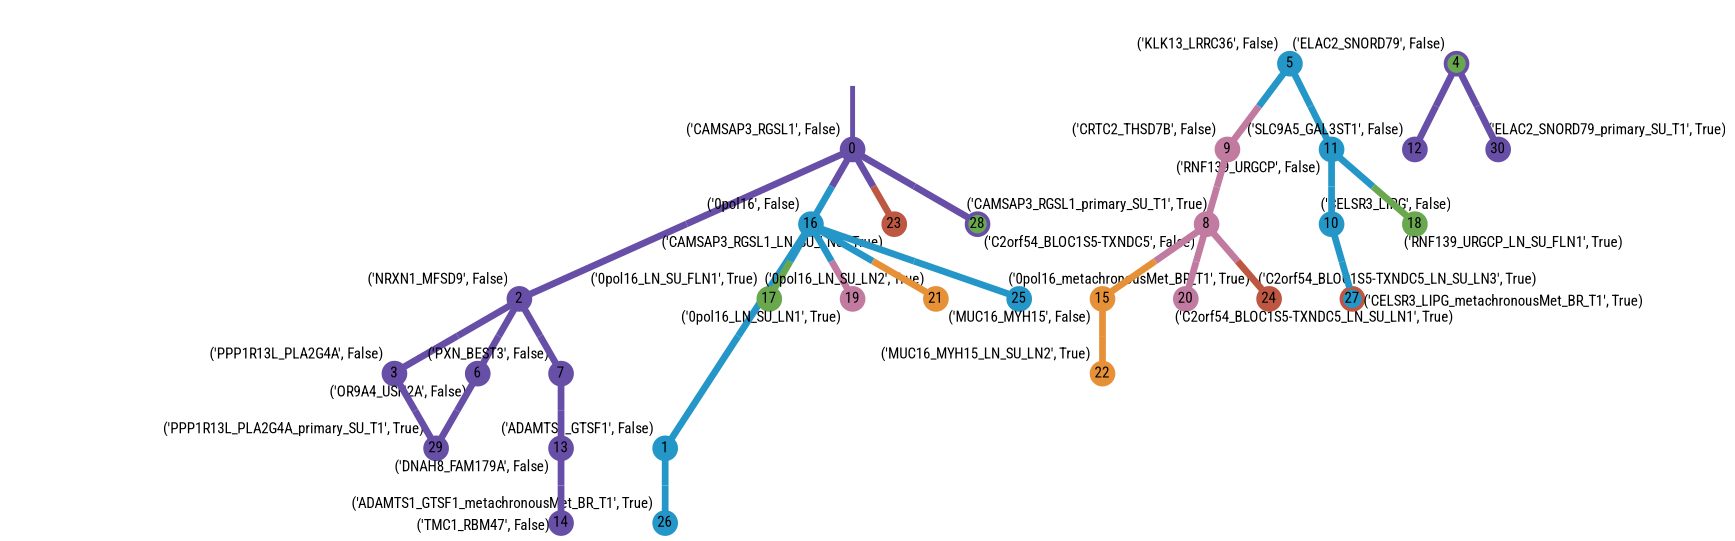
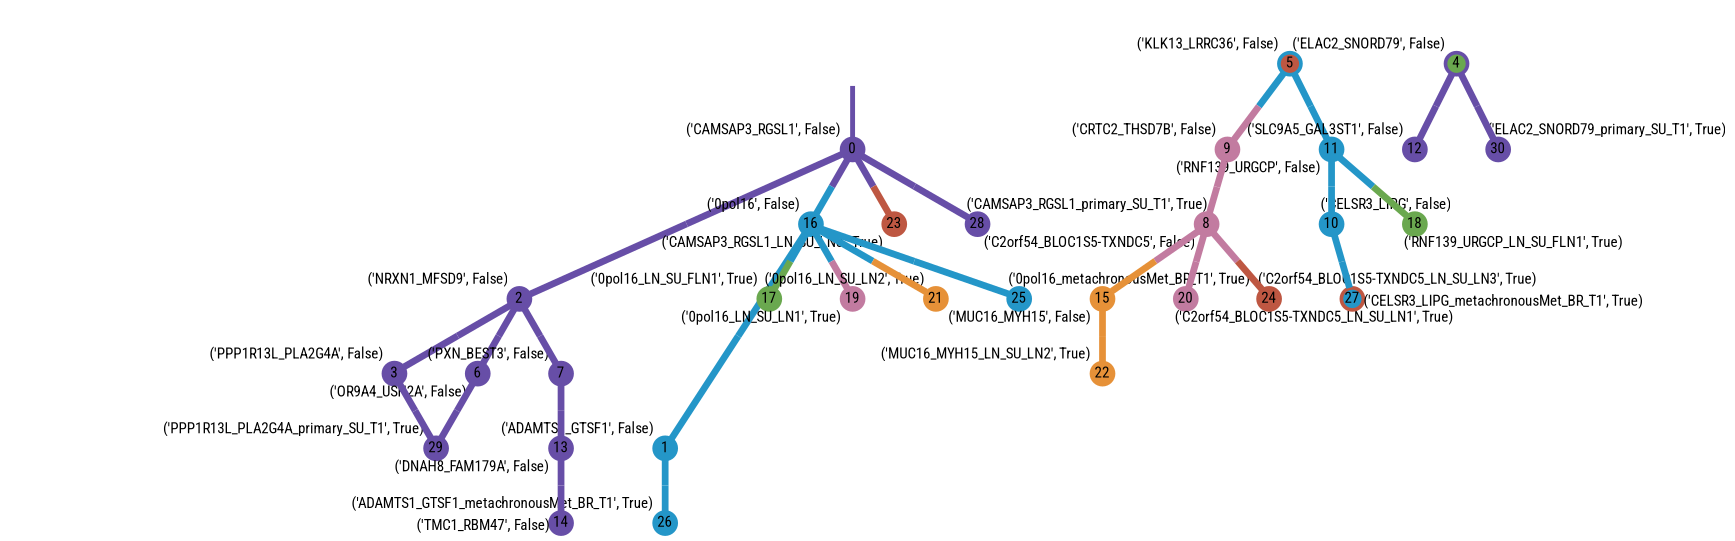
node "5 ('KLK13_LRRC36', False)": fillcolor #2496c8ff -> #be5742ff
node "28 ('CAMSAP3_RGSL1_primary_SU_T1', True)": fillcolor #6aa84fff -> #674ea7ff
